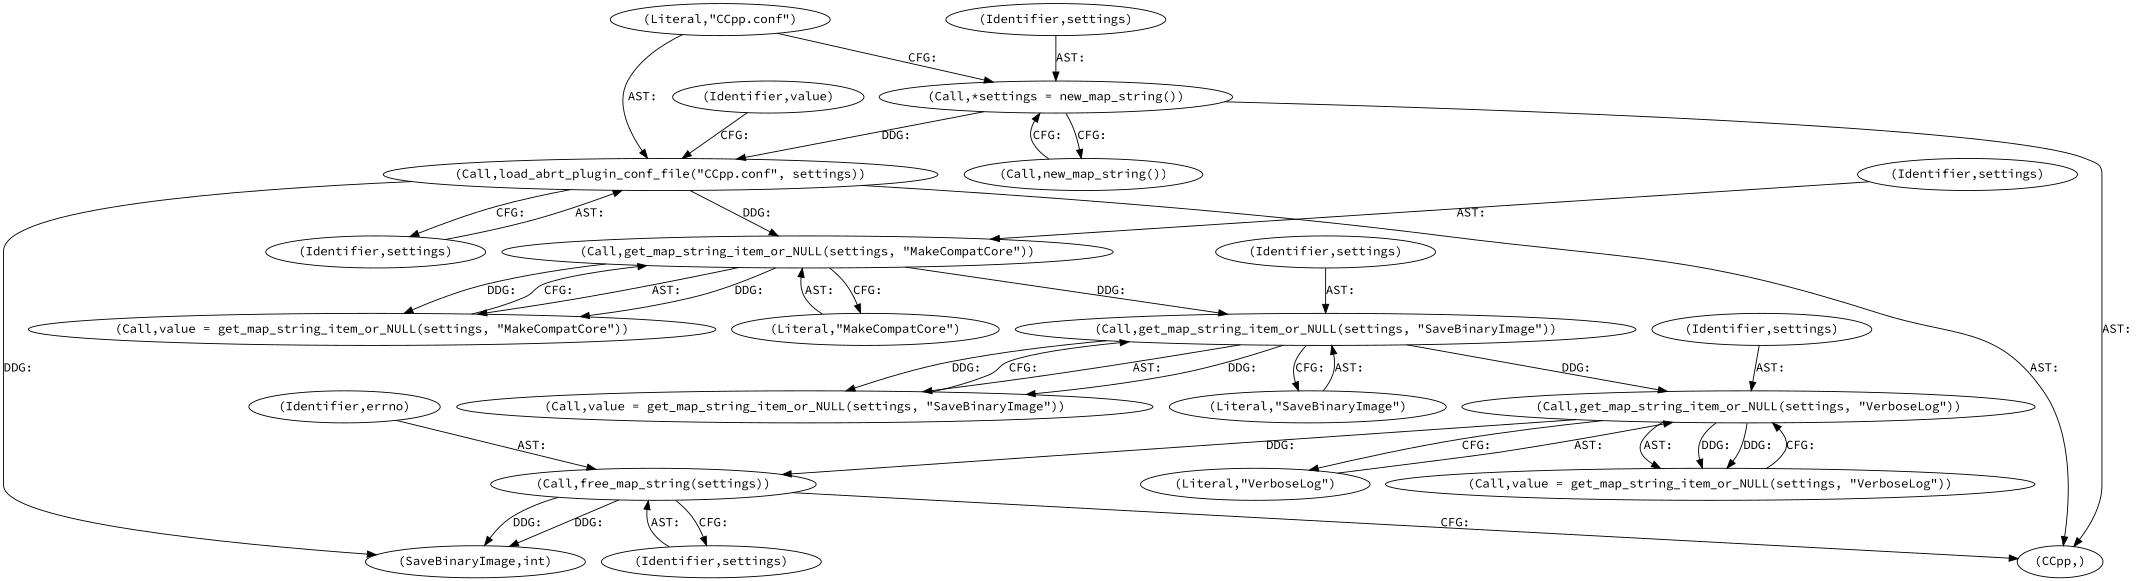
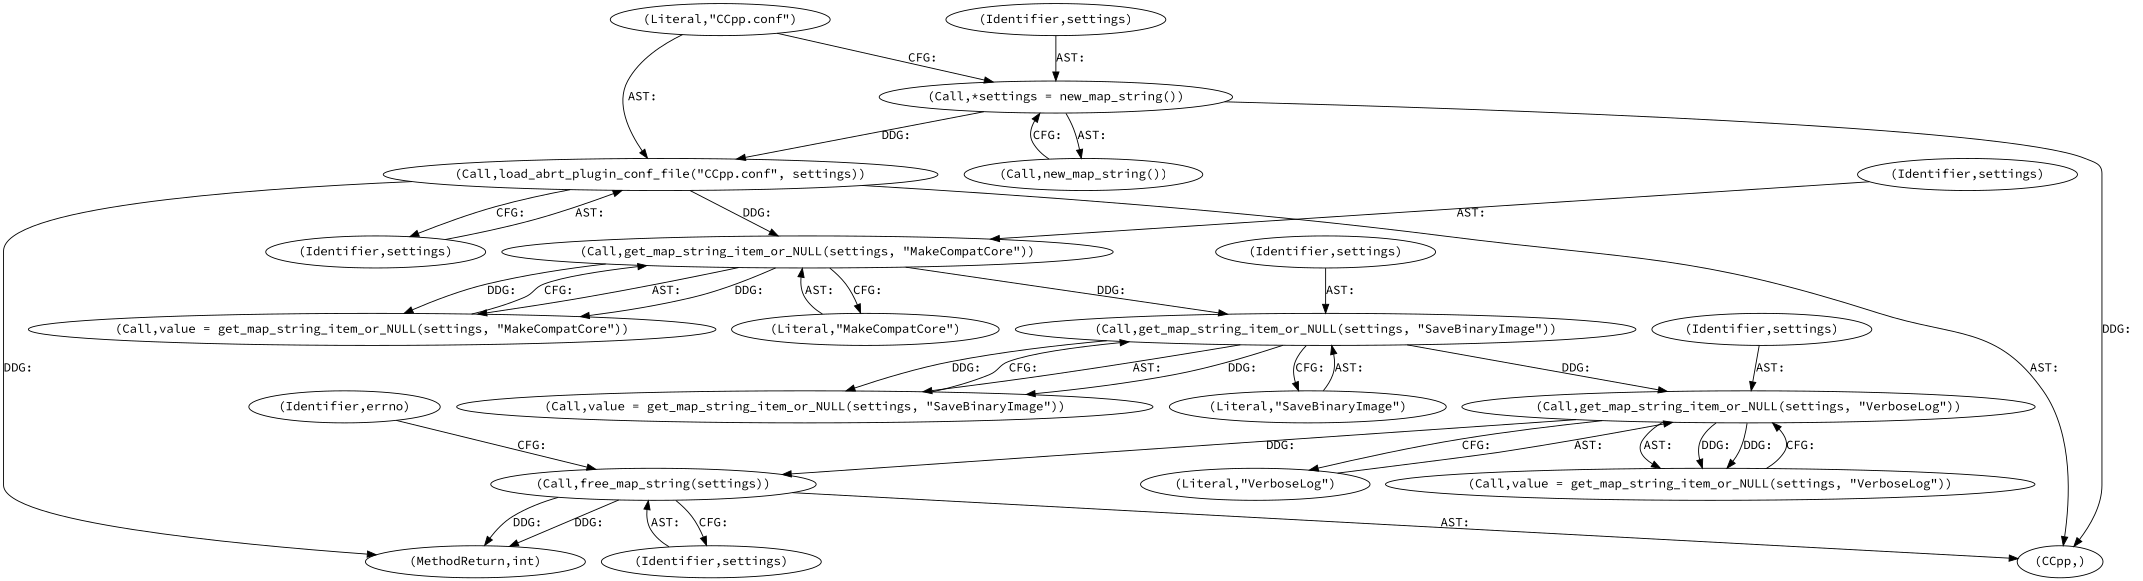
node "(Identifier,value)": removed
edge "(Call,*settings = new_map_string())" -> "(Call,new_map_string())": label "CFG: " -> "AST: "
edge "(Call,*settings = new_map_string())" -> "(CCpp,)": label "AST: " -> "DDG: "
edge "(Identifier,errno)" -> "(Call,free_map_string(settings))": label "AST: " -> "CFG: "
edge "(Call,free_map_string(settings))" -> "(CCpp,)": label "CFG: " -> "AST: "
node "(SaveBinaryImage,int)": label "(SaveBinaryImage,int)" -> "(MethodReturn,int)"
